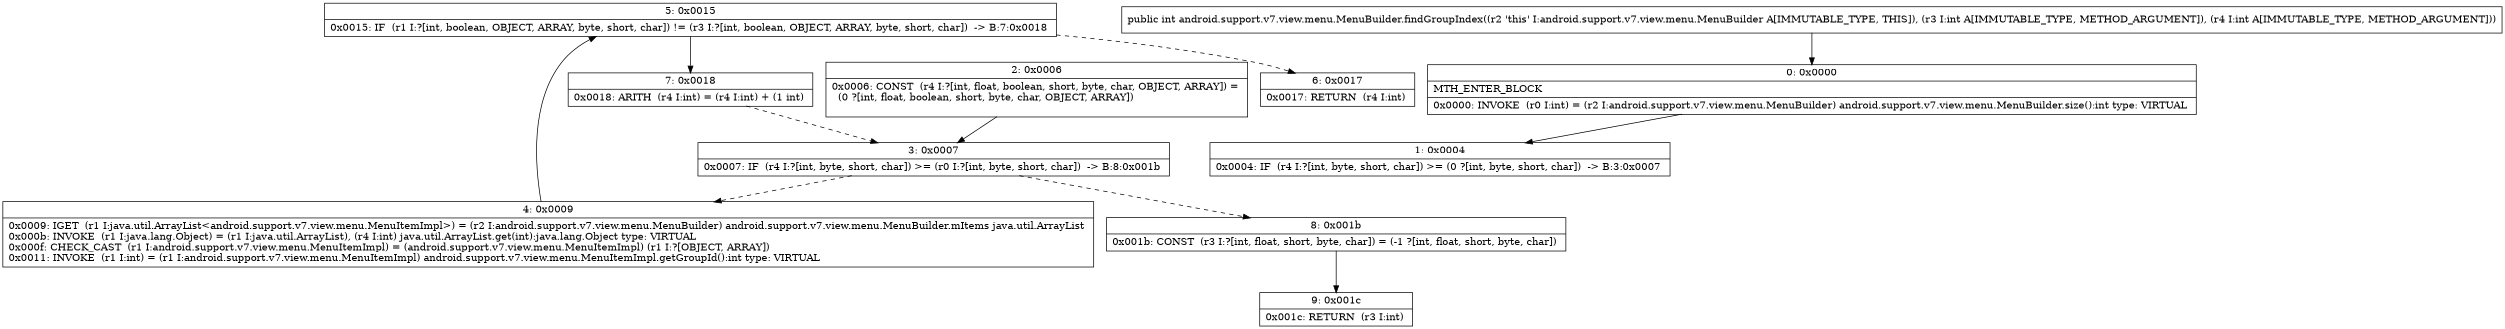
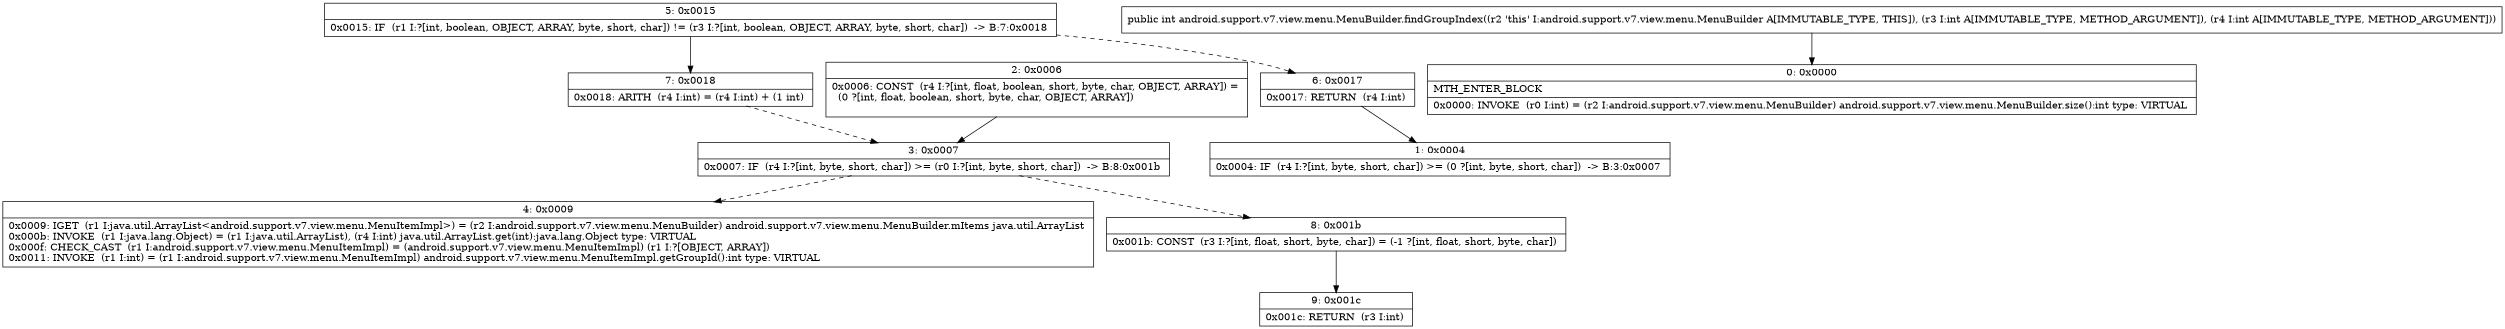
edge "4: 0x0009" -> "5: 0x0015": removed
edge "0: 0x0000" -> "1: 0x0004": now "6: 0x0017" -> "1: 0x0004"
